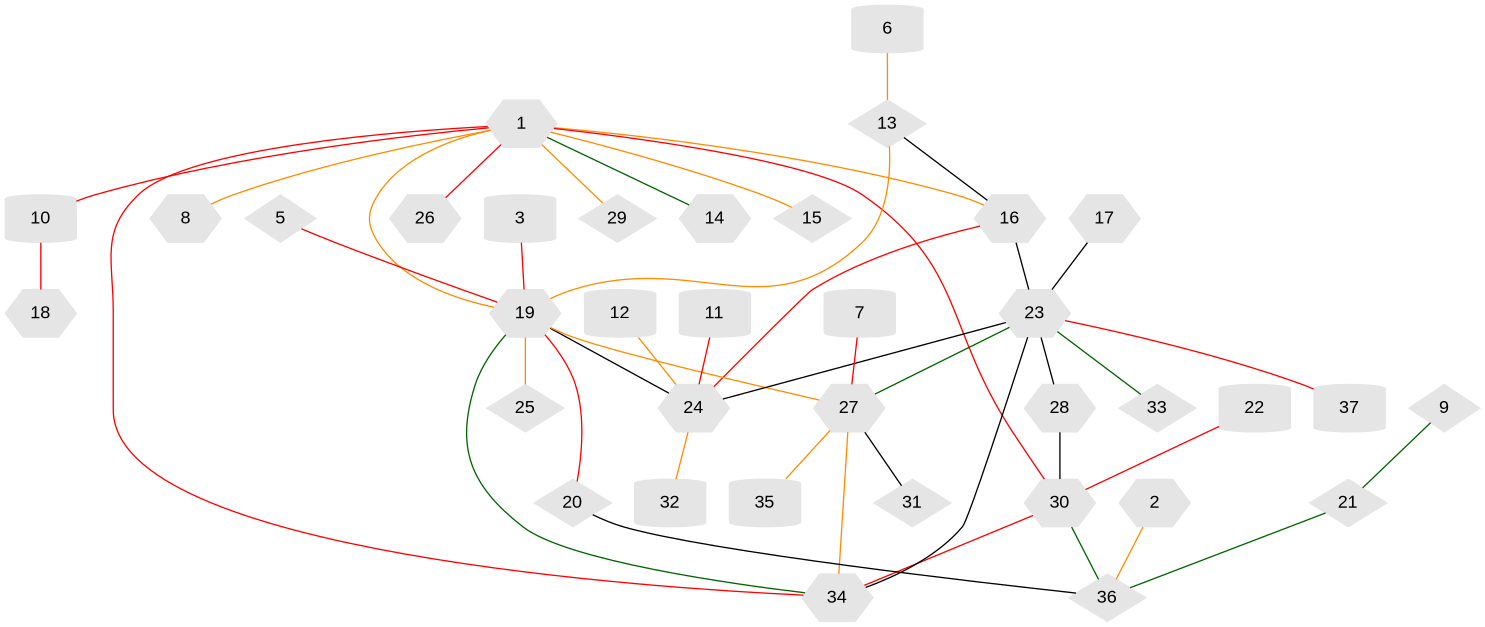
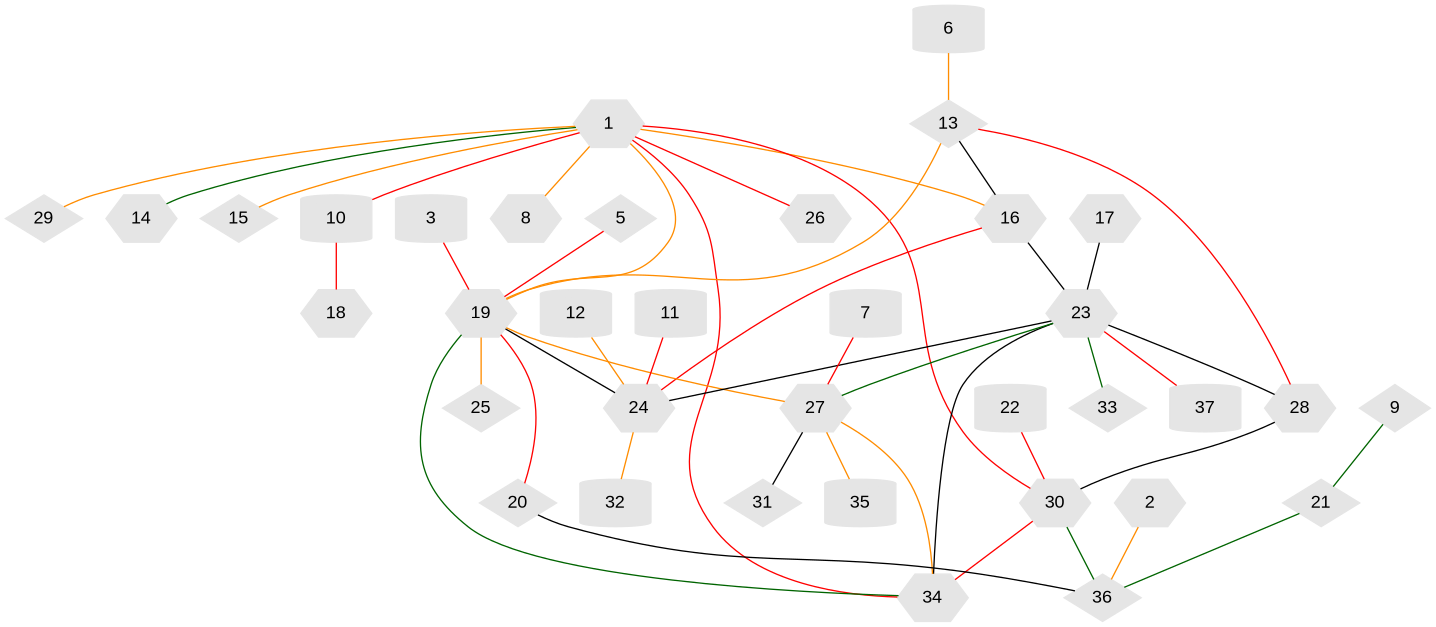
edge "13" -- "28": added
